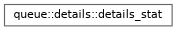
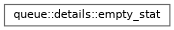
node "queue::details::details_stat": label "queue::details::details_stat" -> "queue::details::empty_stat"
